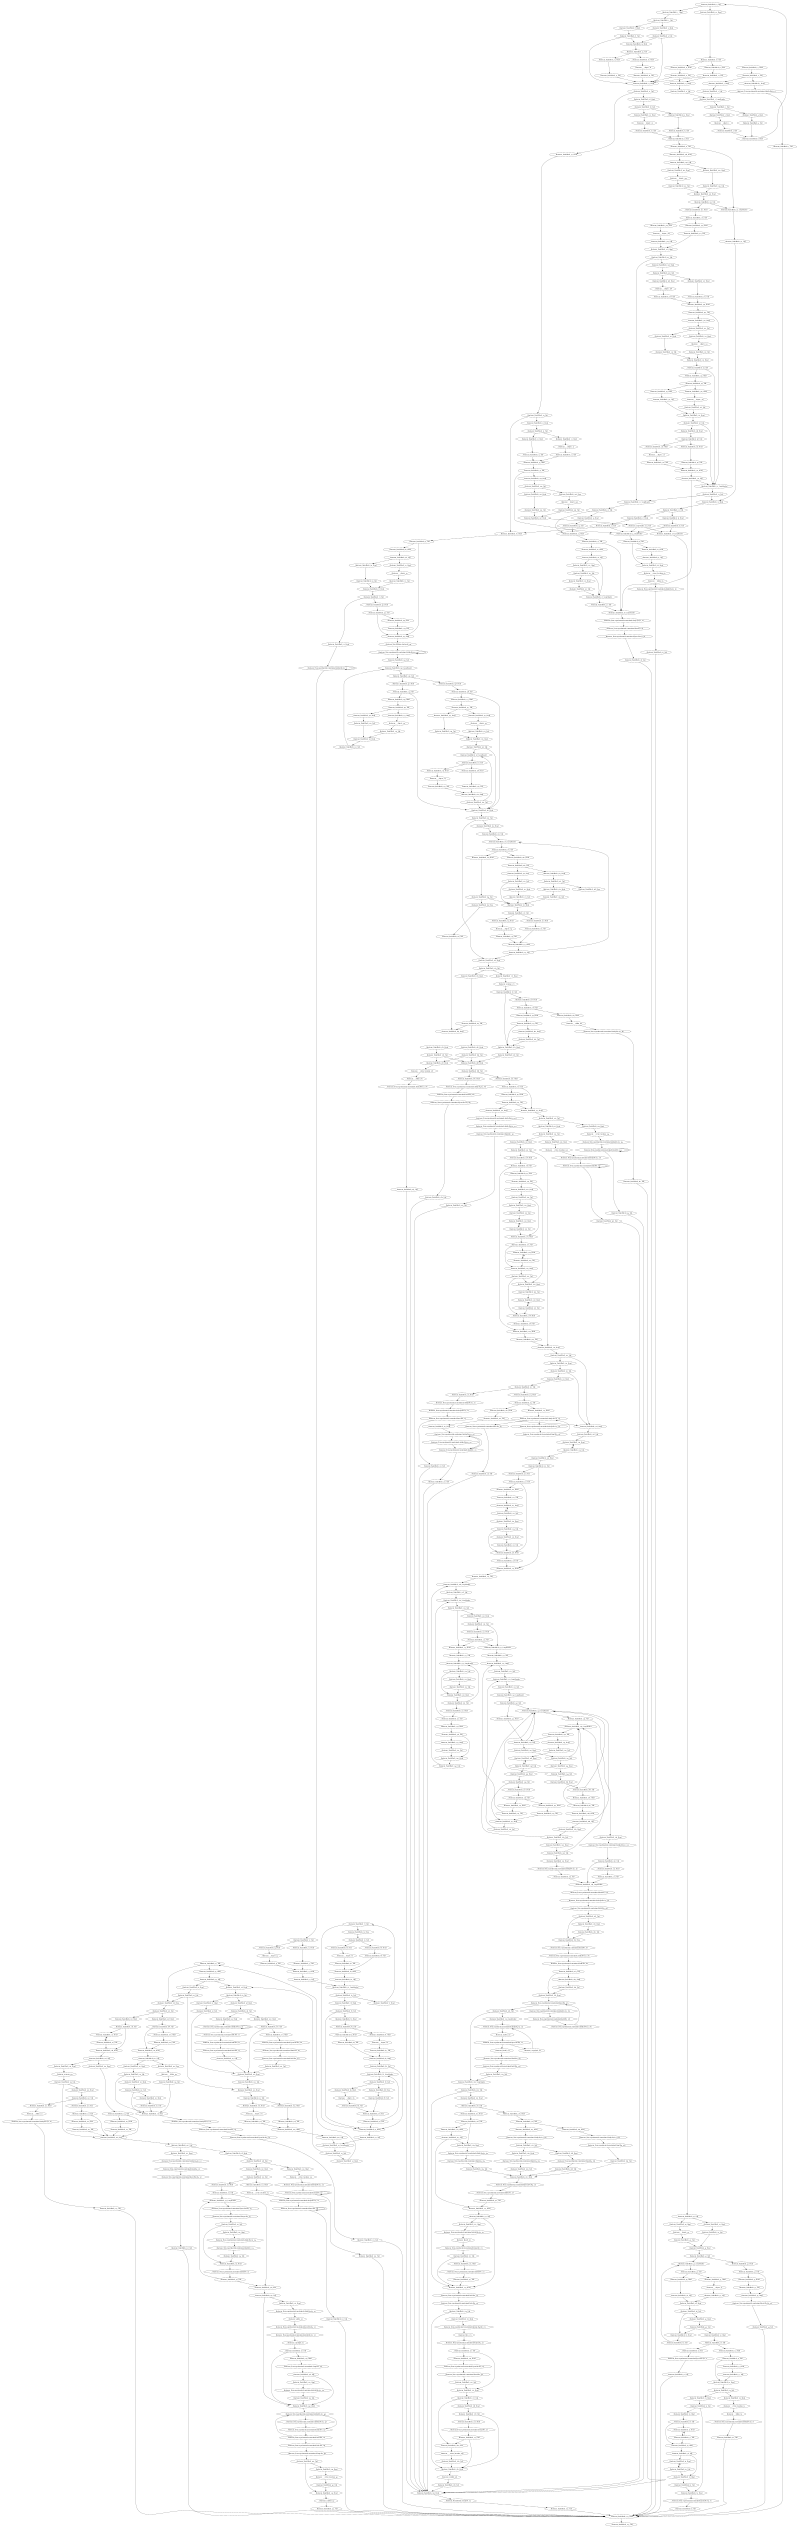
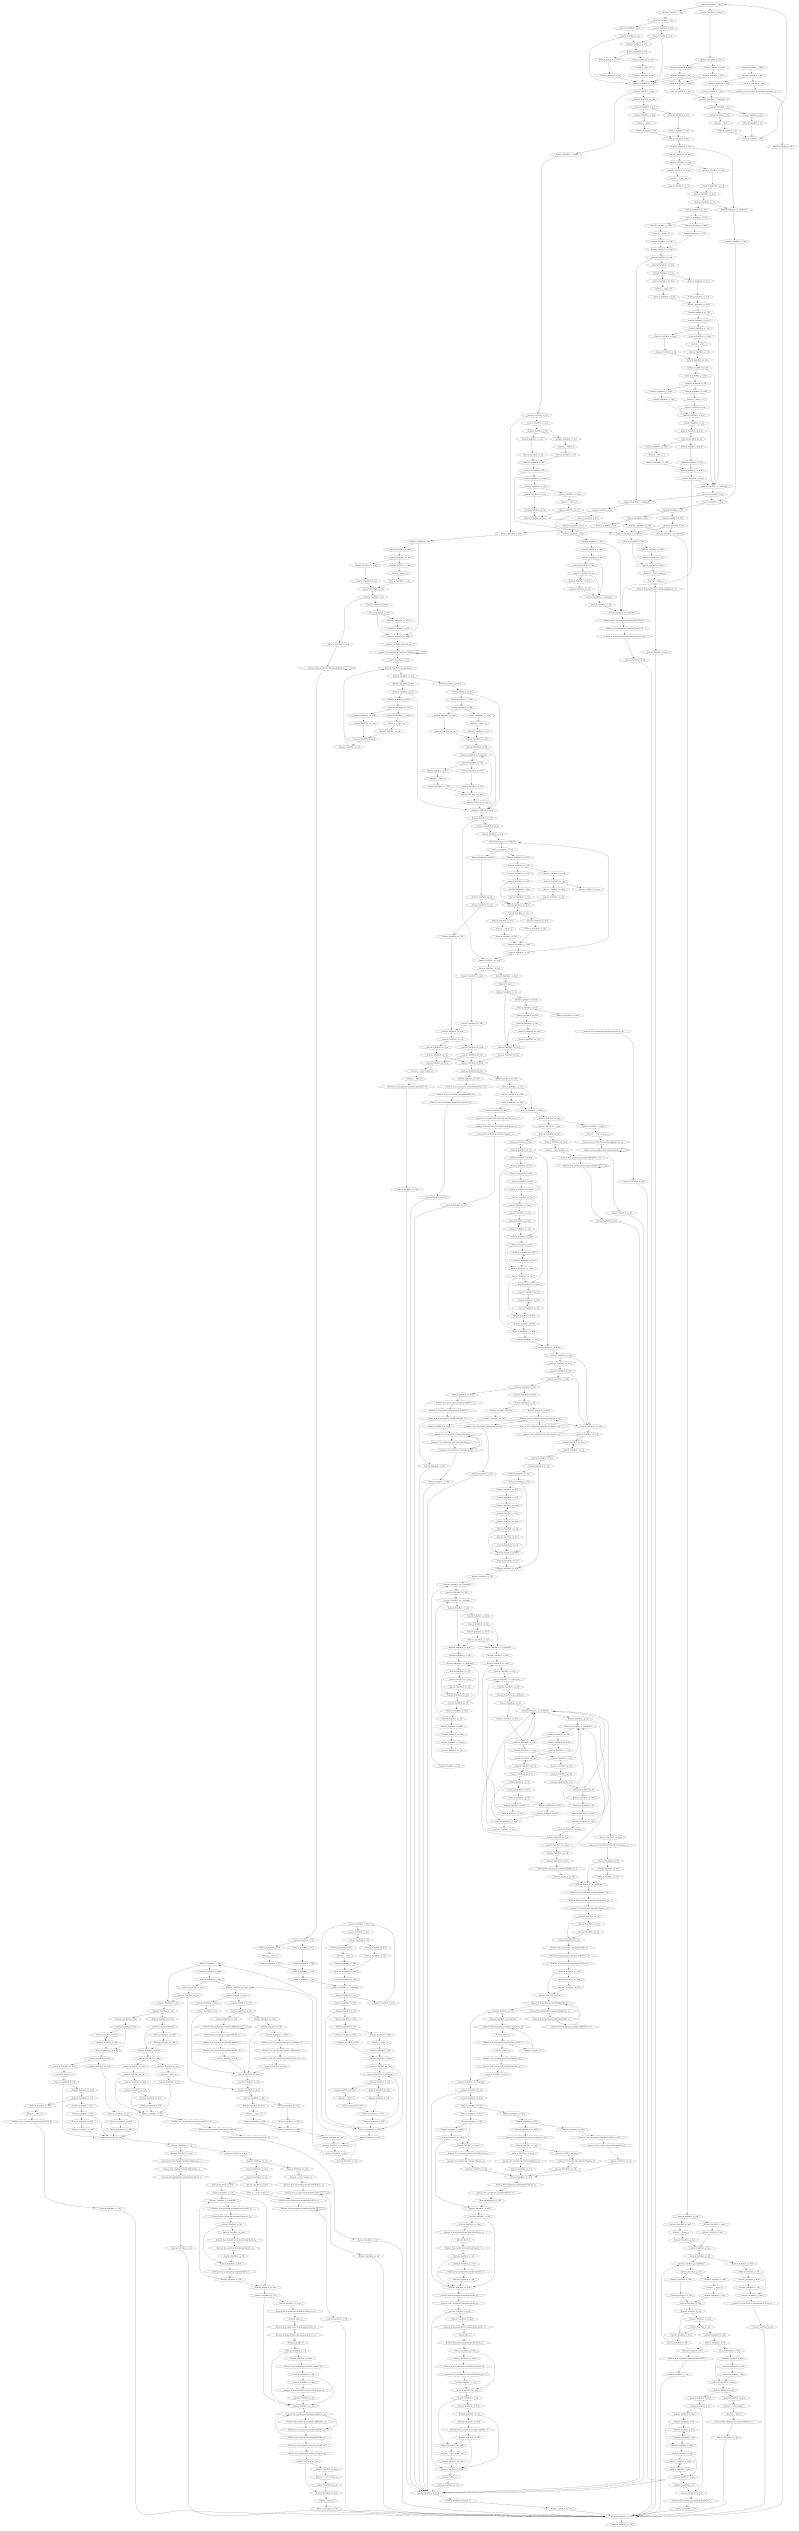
node "__floatscan___shlim_181": removed
node "__floatscan_BasicBlock_184_Tail": added
node "__floatscan_BasicBlock_240_Head": removed
